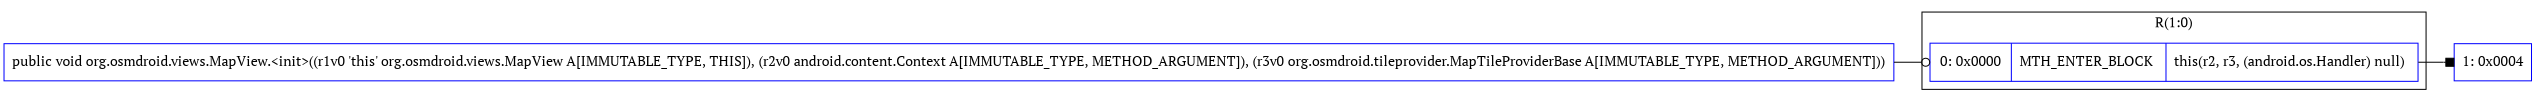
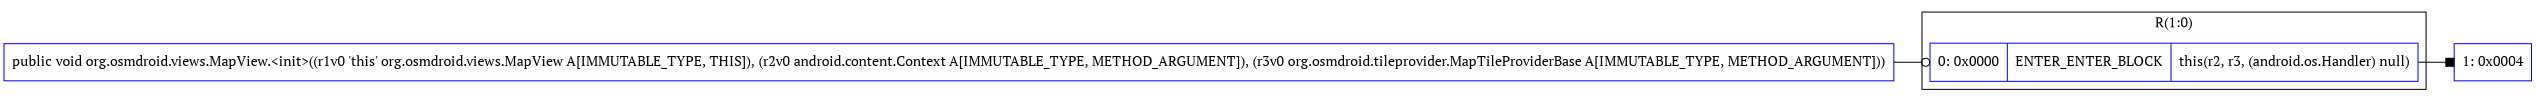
node "0: 0x0000": text "MTH_ENTER_BLOCK" -> "ENTER_ENTER_BLOCK"
